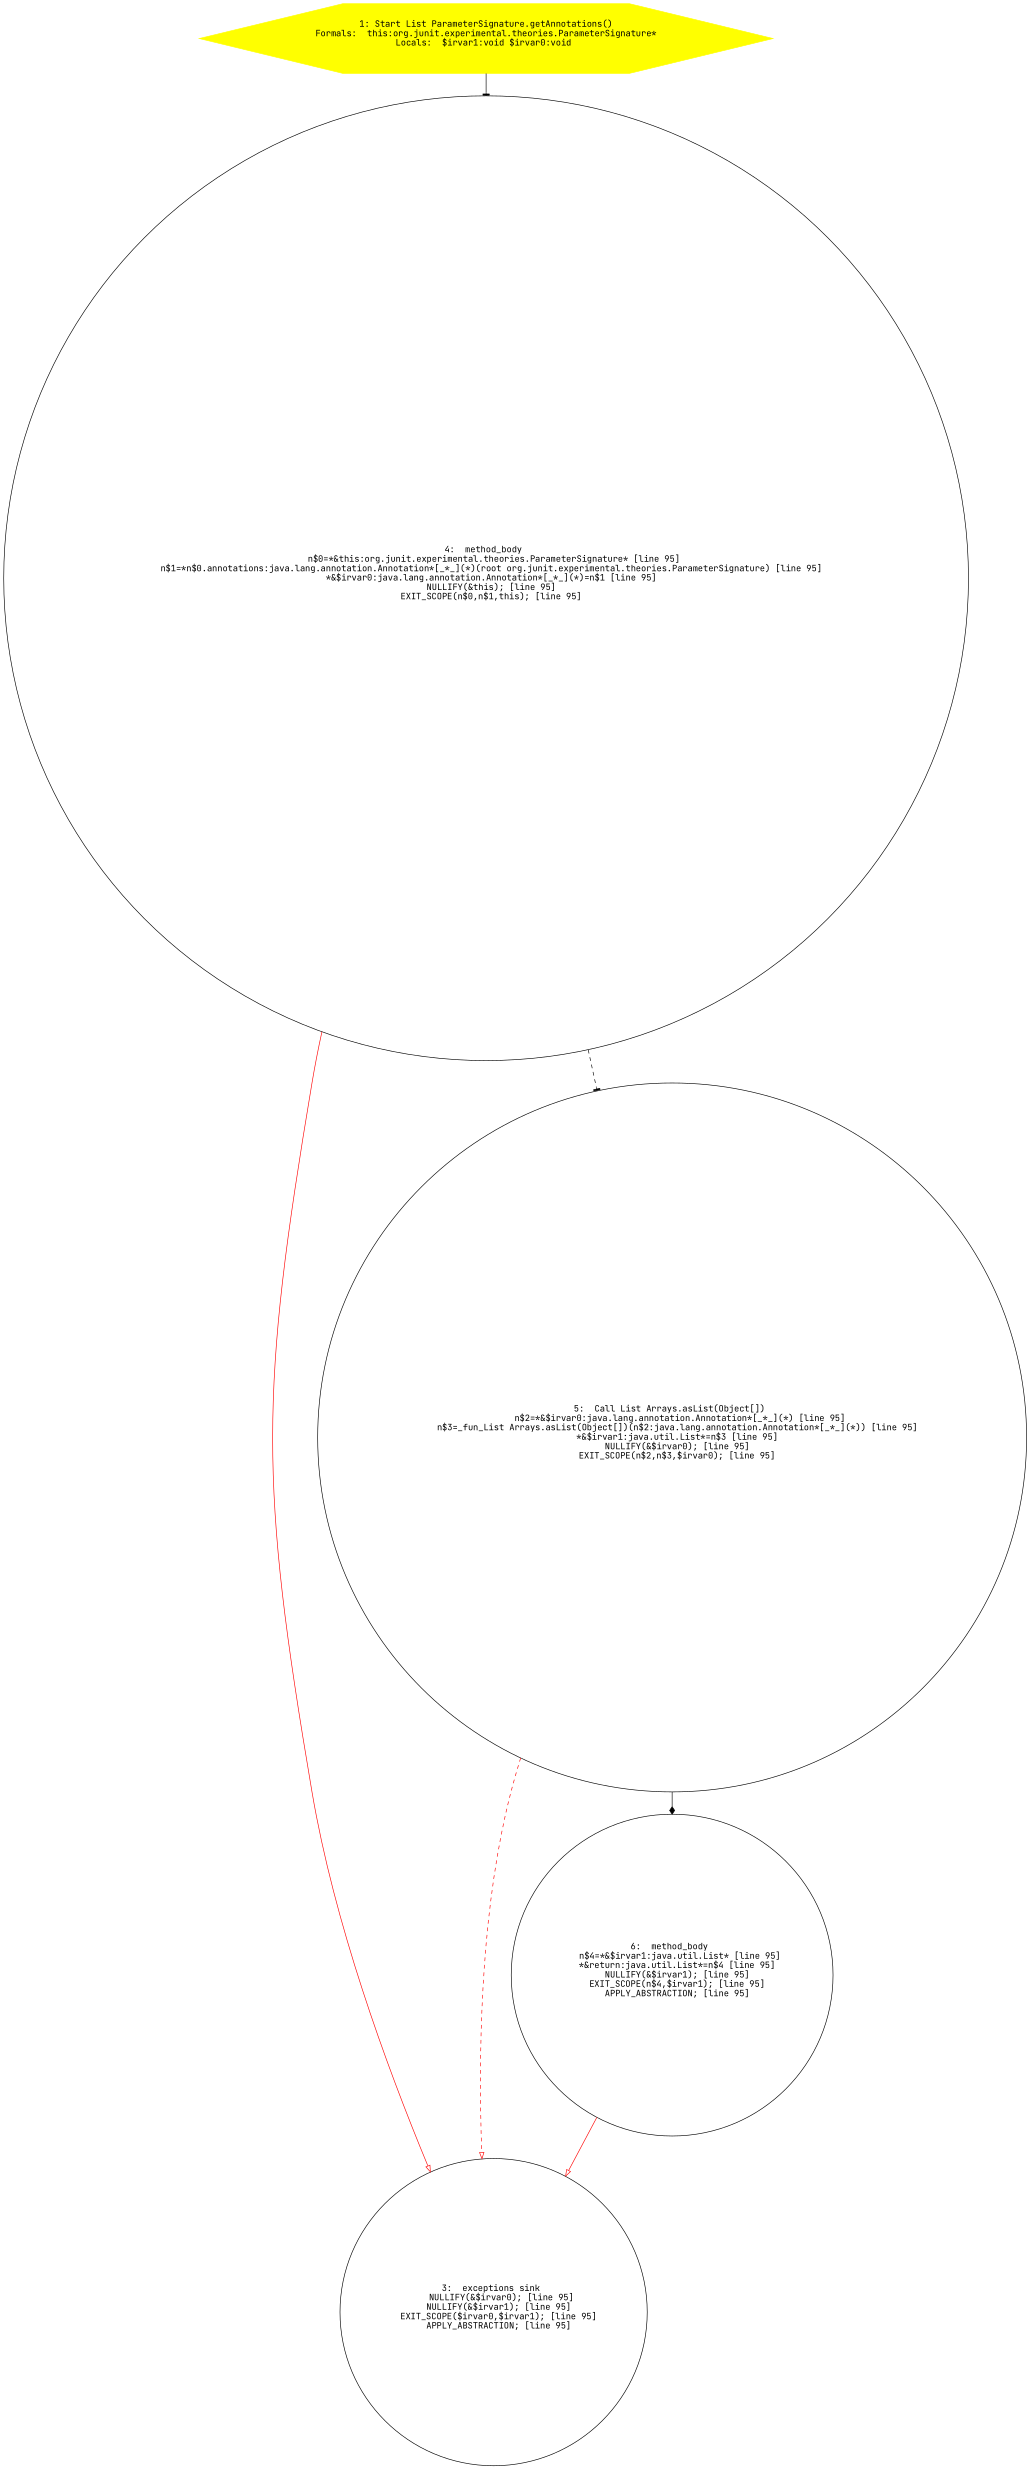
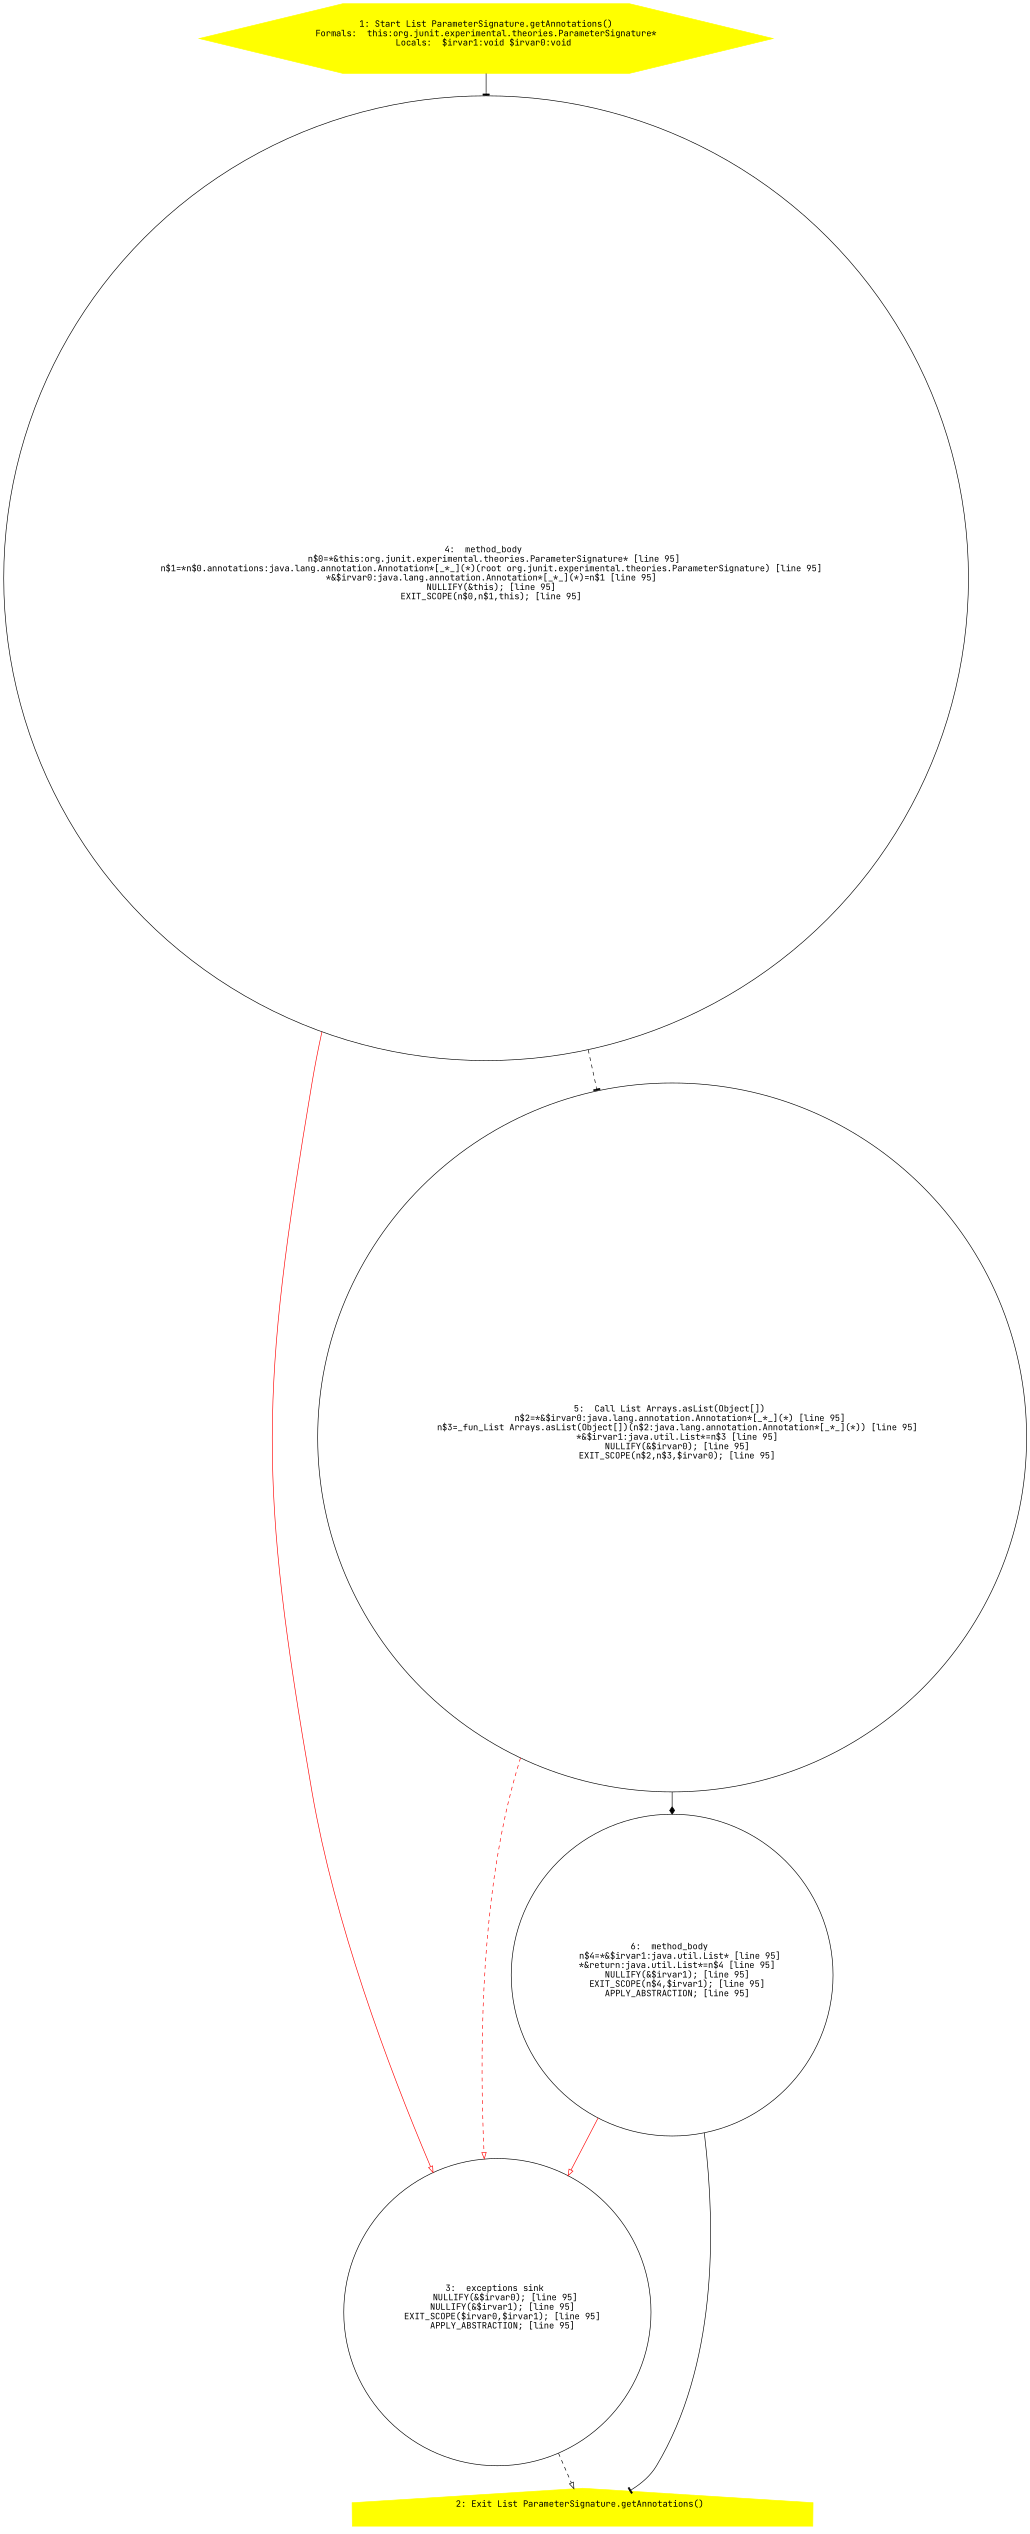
node "2: Exit List ParameterSignature.getAnnotations()": added
